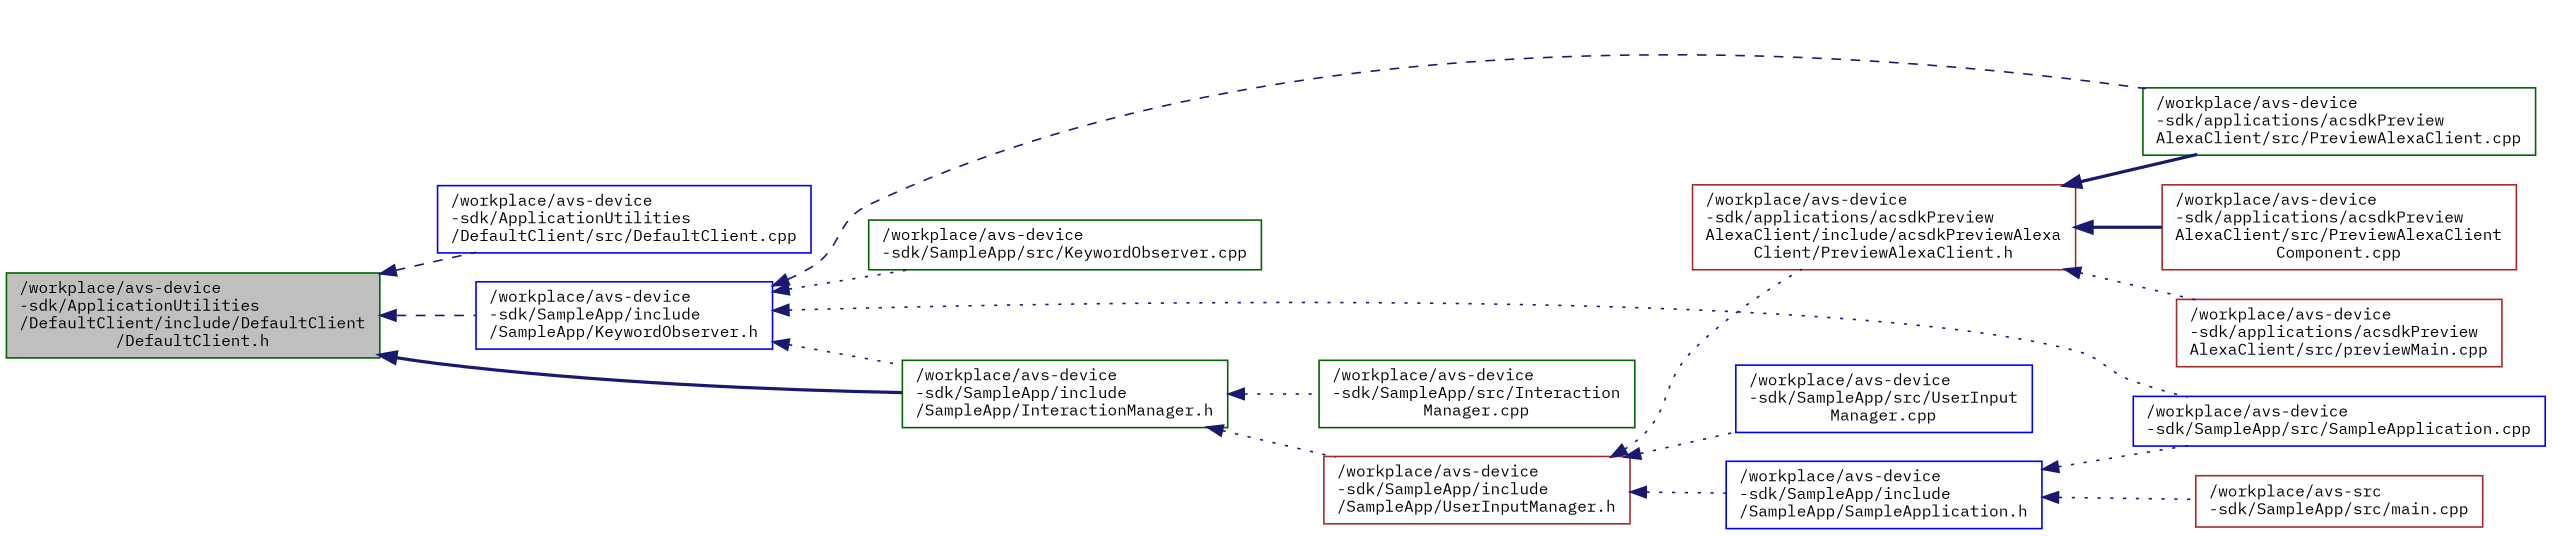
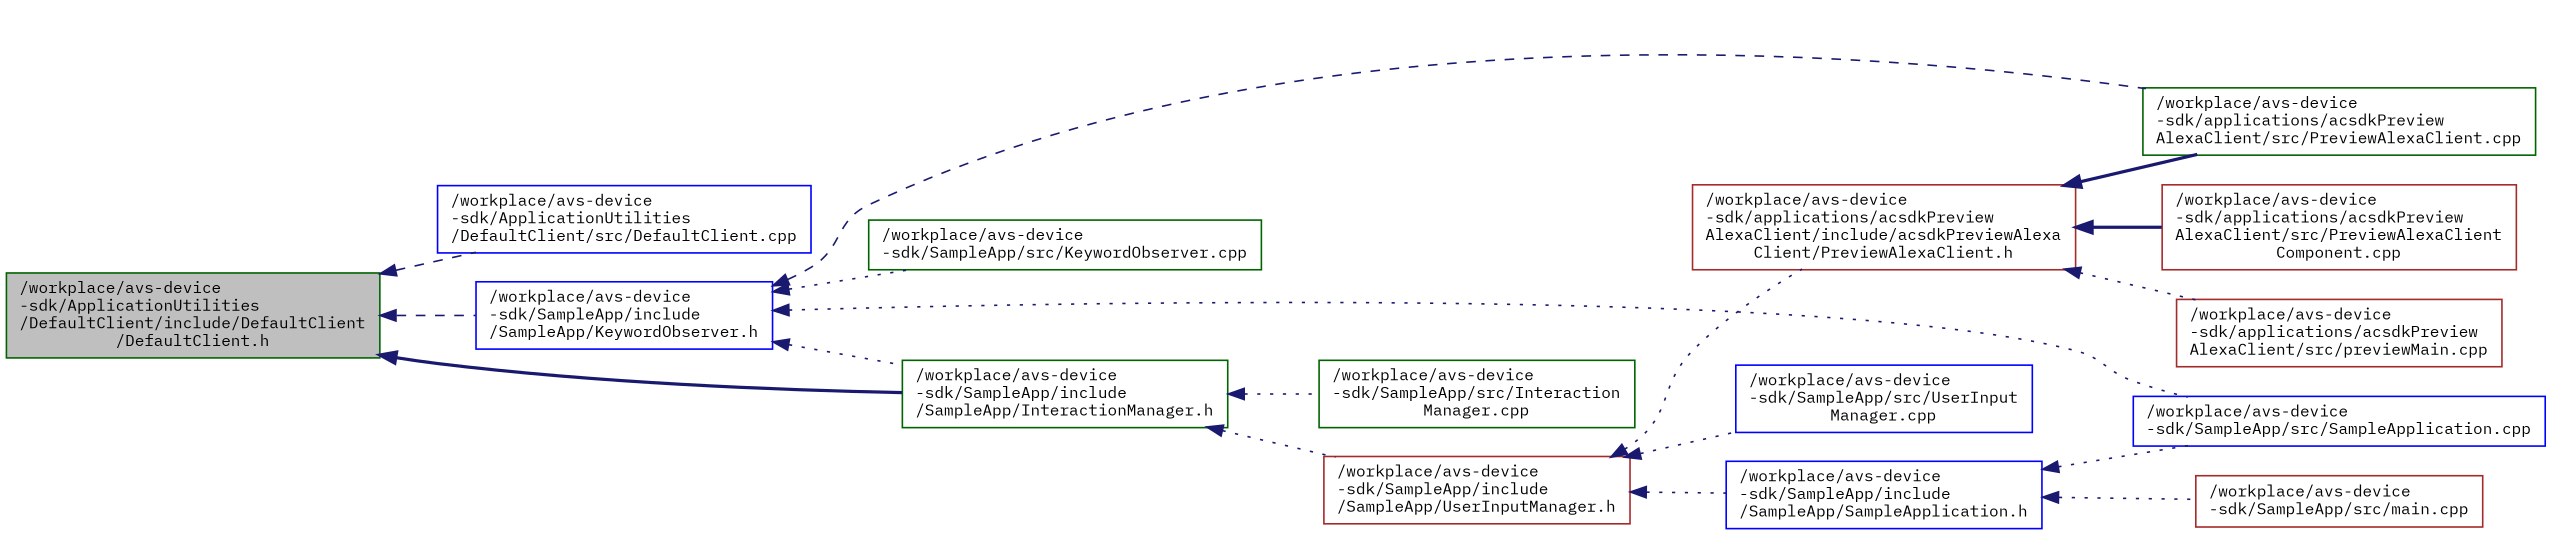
node "/workplace/avs-src -sdk/SampleApp/src/main.cpp": label "/workplace/avs-src -sdk/SampleApp/src/main.cpp" -> "/workplace/avs-device -sdk/SampleApp/src/main.cpp"
